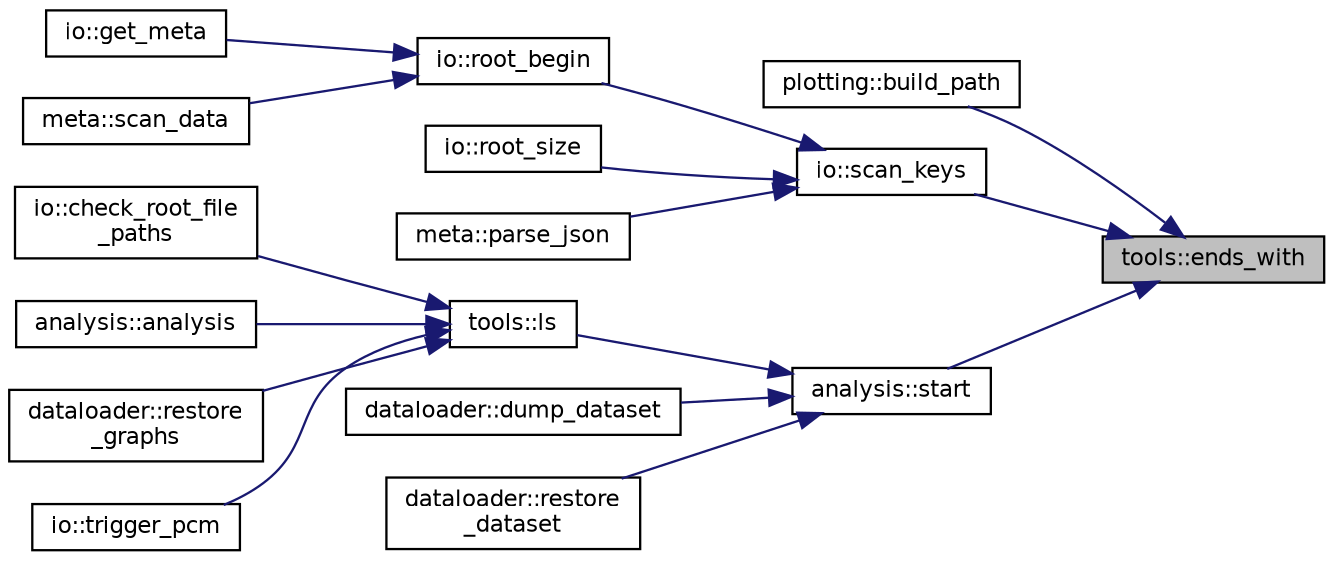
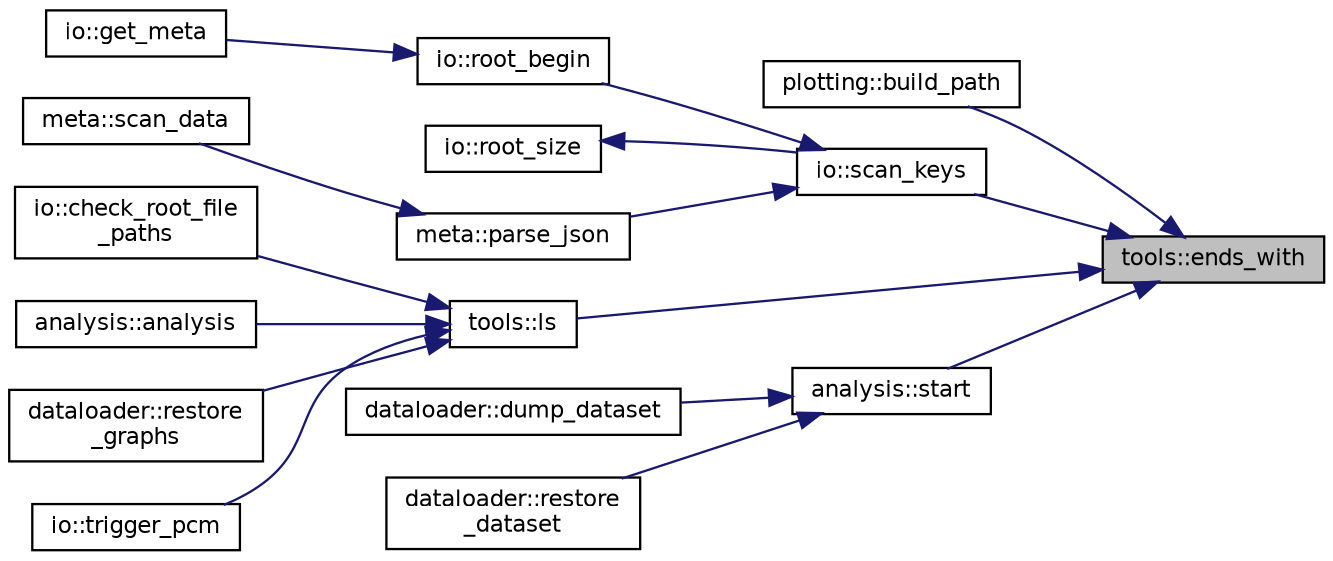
edge "meta::scan_data" -> "io::root_begin": now "meta::scan_data" -> "meta::parse_json"
edge "io::root_size" -> "io::scan_keys": reversed
edge "tools::ls" -> "analysis::start": now "tools::ls" -> "tools::ends_with"
